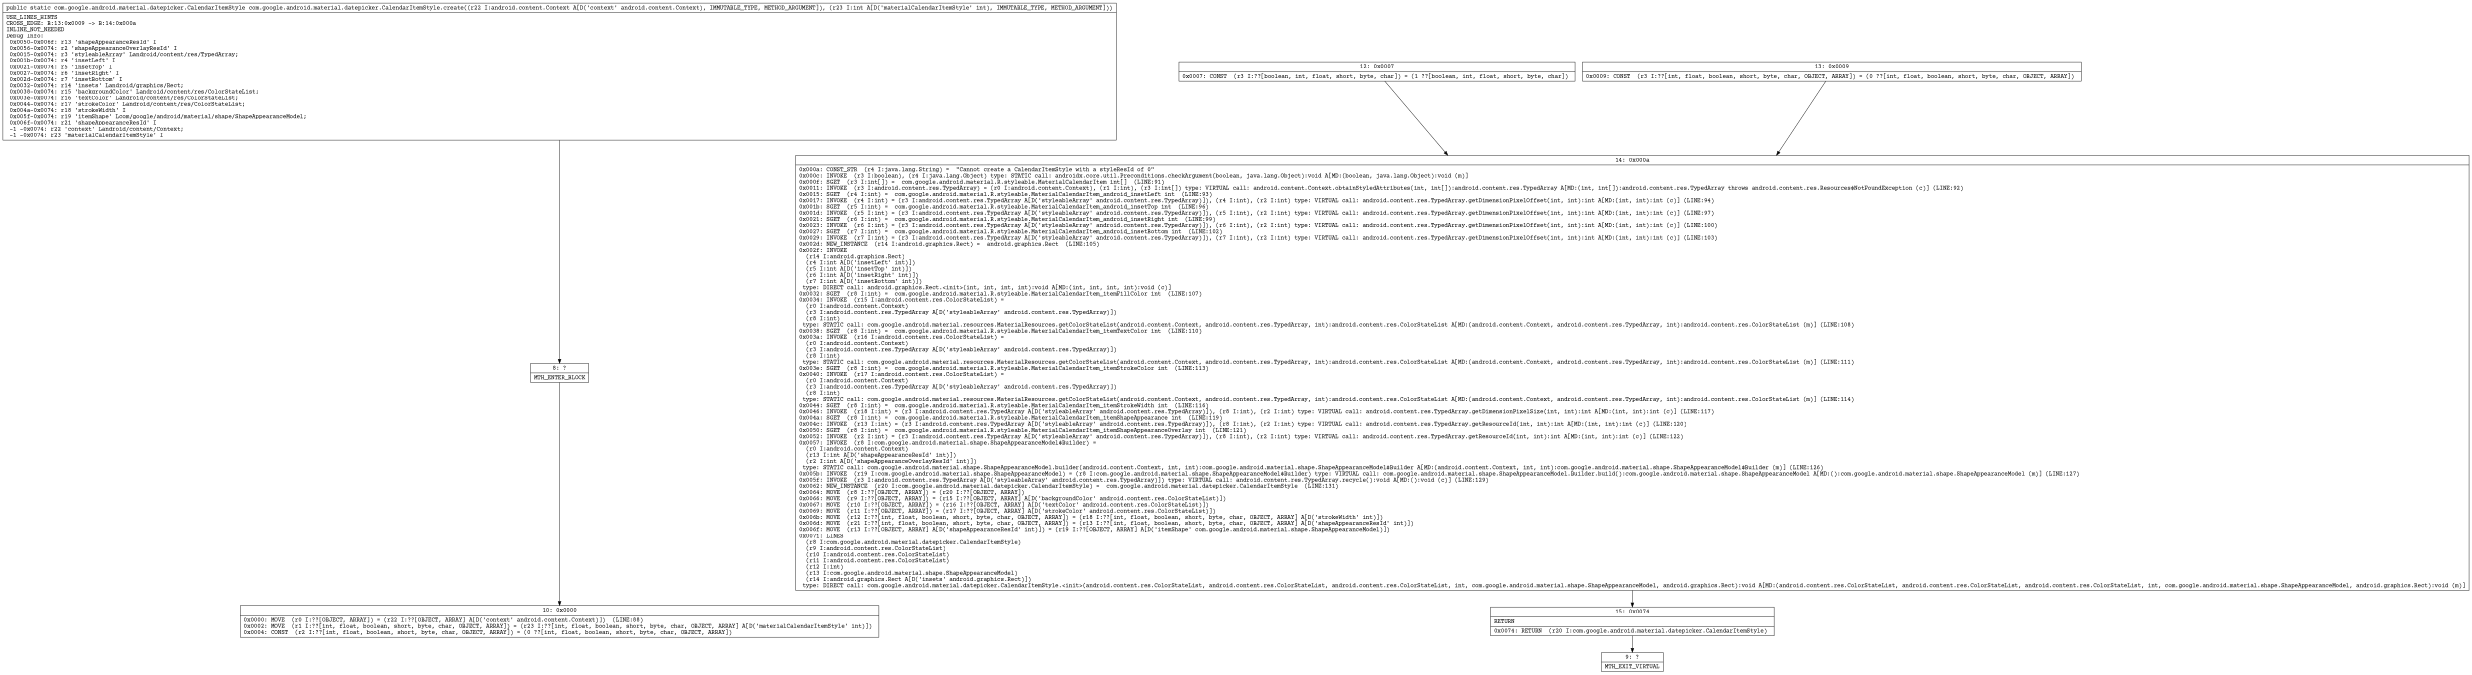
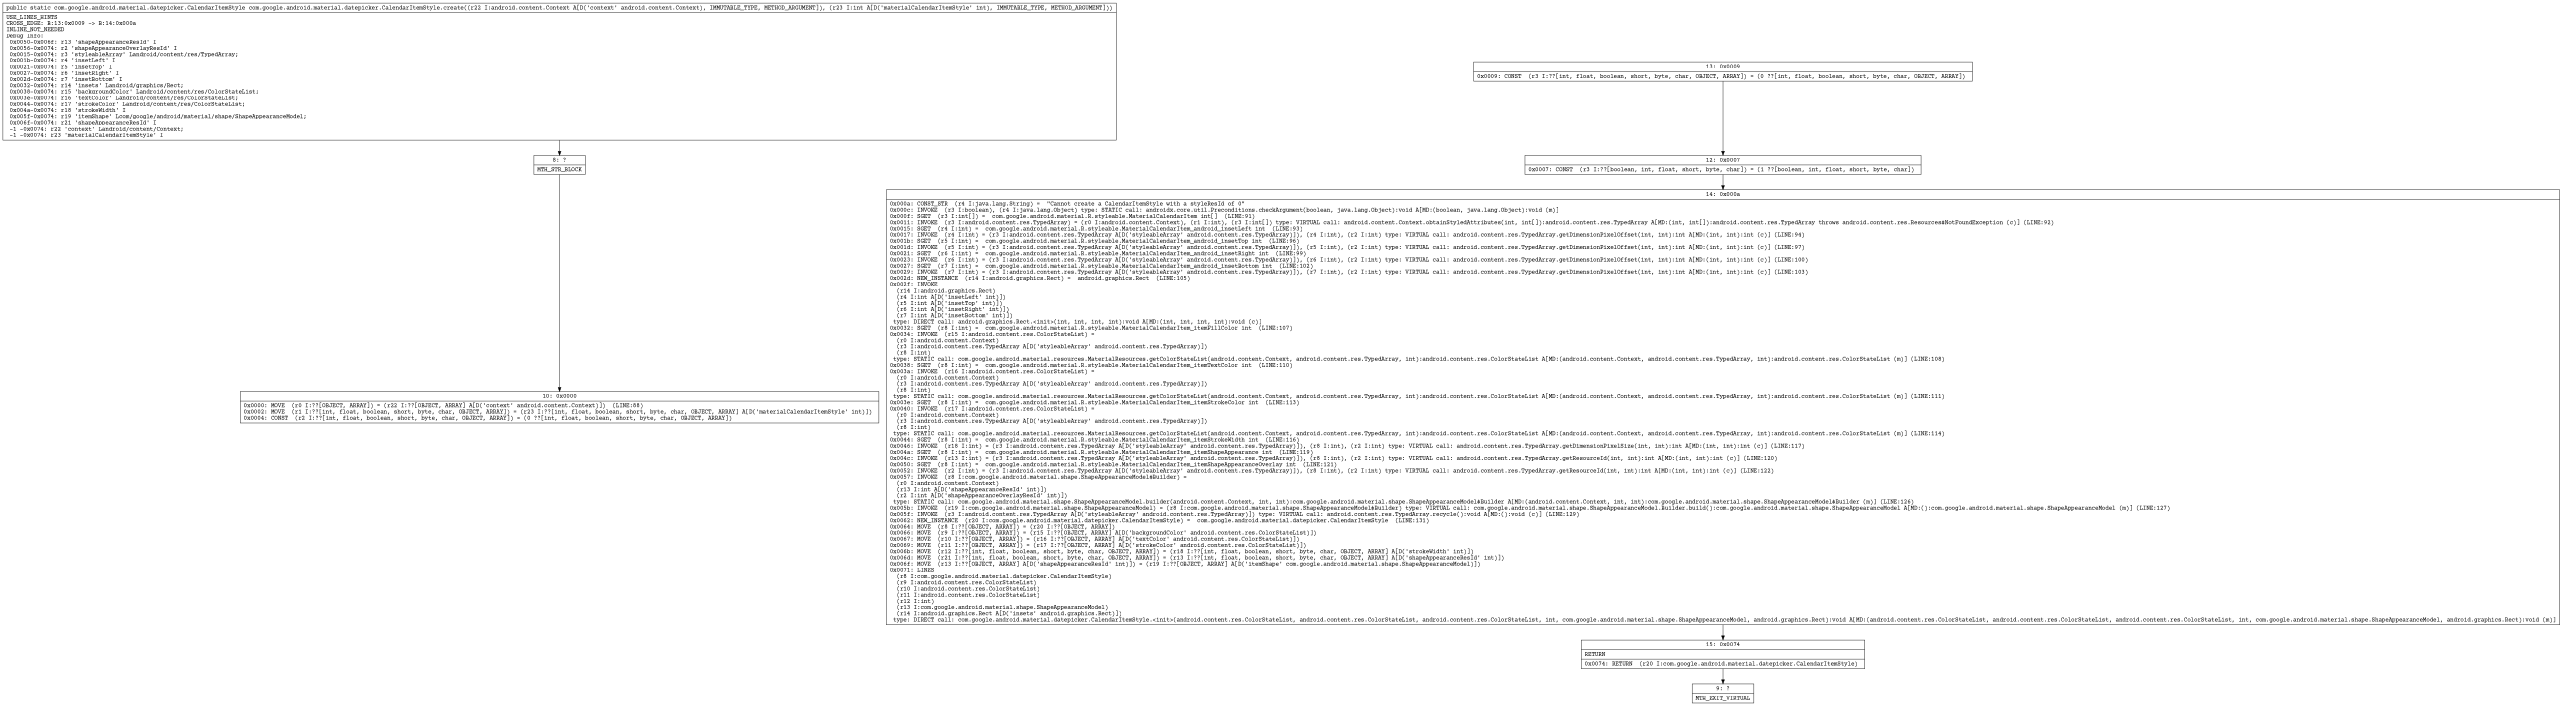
edge "13: 0x0009" -> "14: 0x000a": now "13: 0x0009" -> "12: 0x0007"
node "8: ?": text "MTH_ENTER_BLOCK" -> "MTH_STR_BLOCK"
